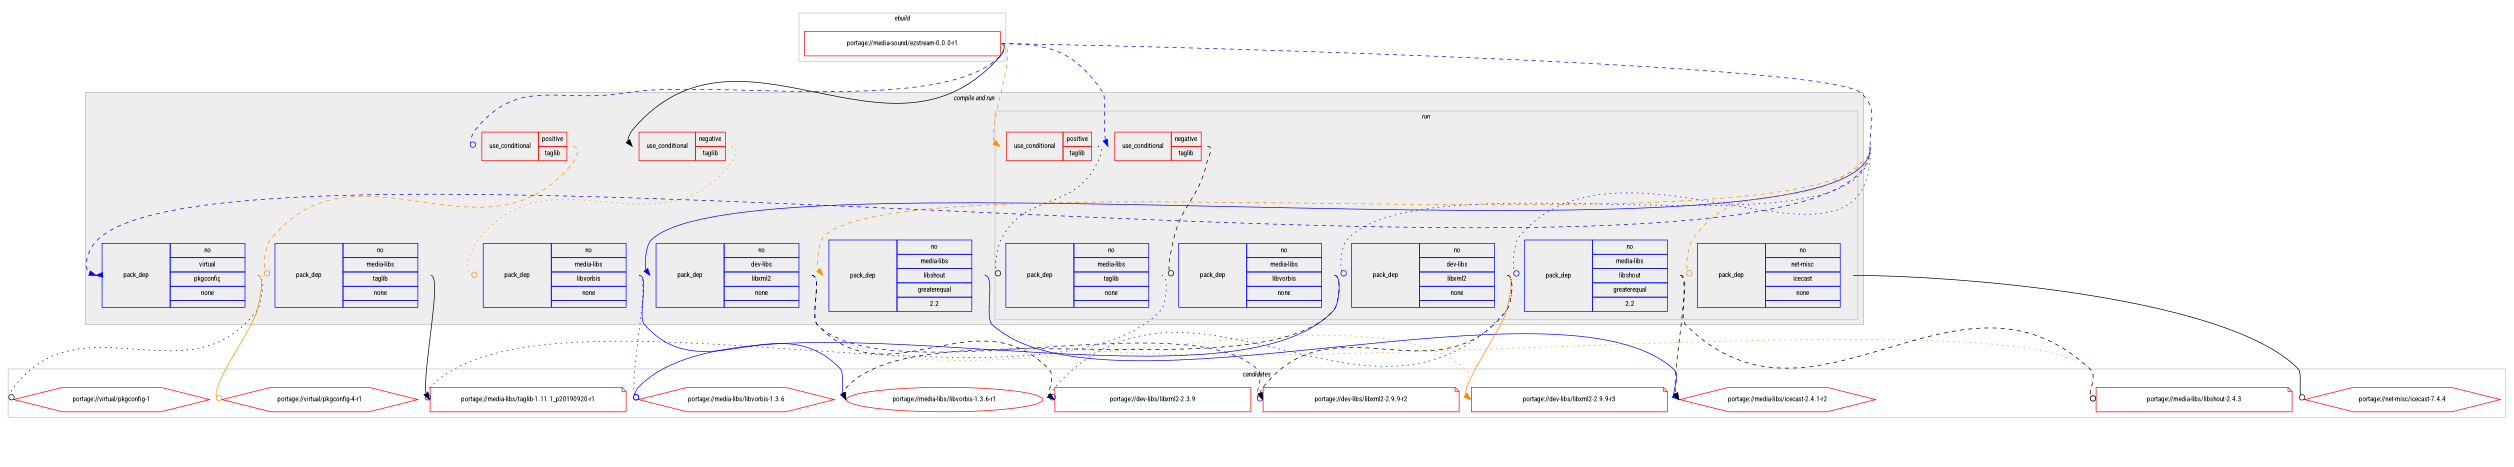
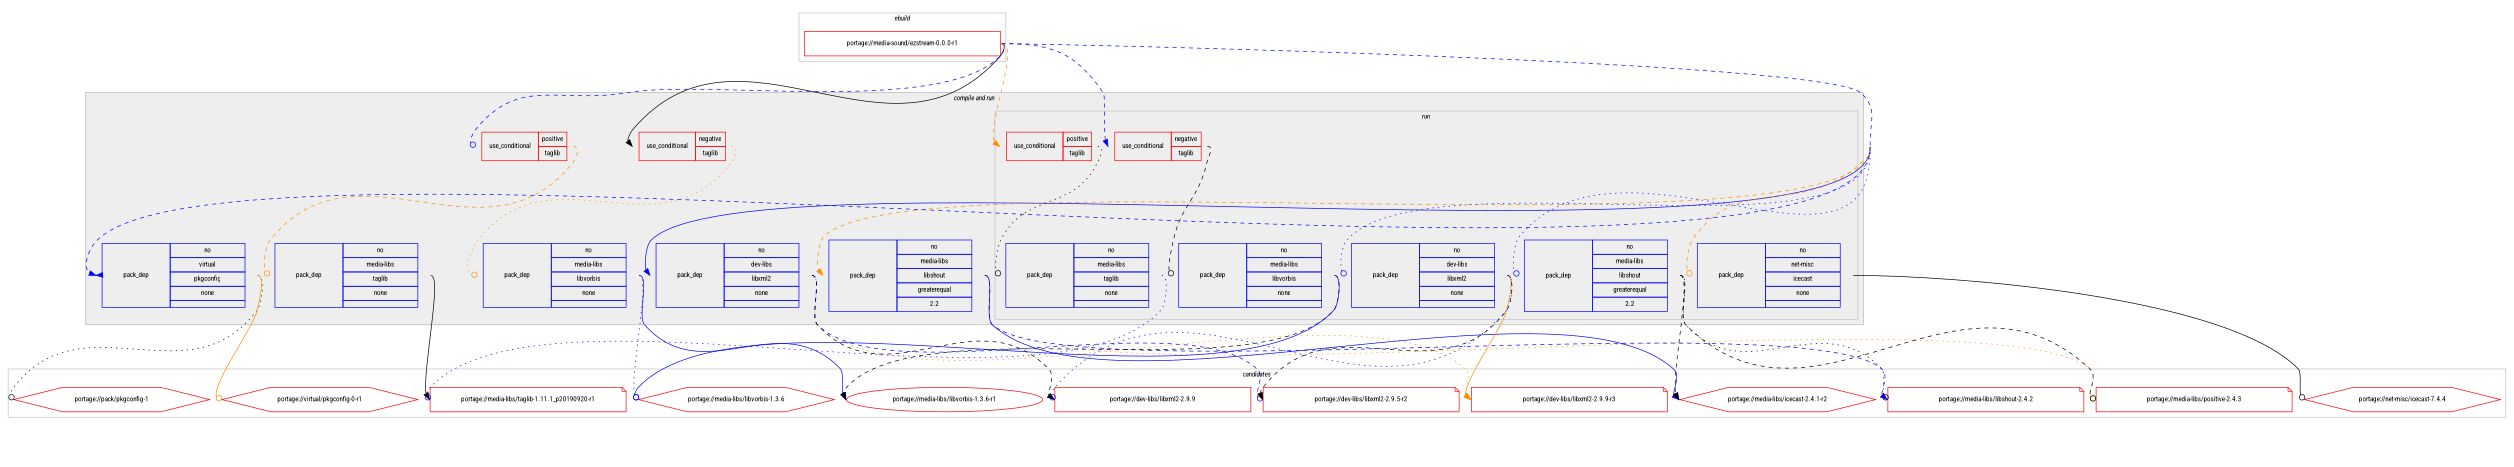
node "portage://virtual/pkgconfig-1": label "portage://virtual/pkgconfig-1" -> "portage://pack/pkgconfig-1"
node "portage://virtual/pkgconfig-4-r1": label "portage://virtual/pkgconfig-4-r1" -> "portage://virtual/pkgconfig-0-r1"
node "portage://dev-libs/libxml2-2.3.9": label "portage://dev-libs/libxml2-2.3.9" -> "portage://dev-libs/libxml2-2.9.9"
node "portage://dev-libs/libxml2-2.9.9-r2": label "portage://dev-libs/libxml2-2.9.9-r2" -> "portage://dev-libs/libxml2-2.9.5-r2"
node "portage://media-libs/libshout-2.4.2": added
node "portage://media-libs/libshout-2.4.3": label "portage://media-libs/libshout-2.4.3" -> "portage://media-libs/positive-2.4.3"
